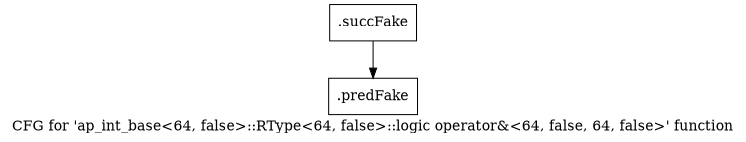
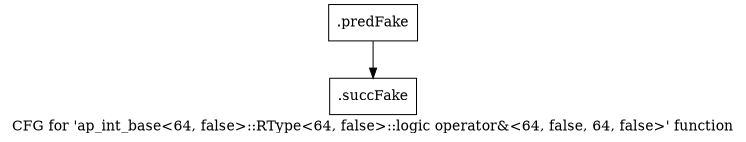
edge ".succFake" -> ".predFake": reversed
